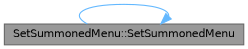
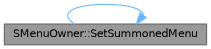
node "SetSummonedMenu::SetSummonedMenu": label "SetSummonedMenu::SetSummonedMenu" -> "SMenuOwner::SetSummonedMenu"
